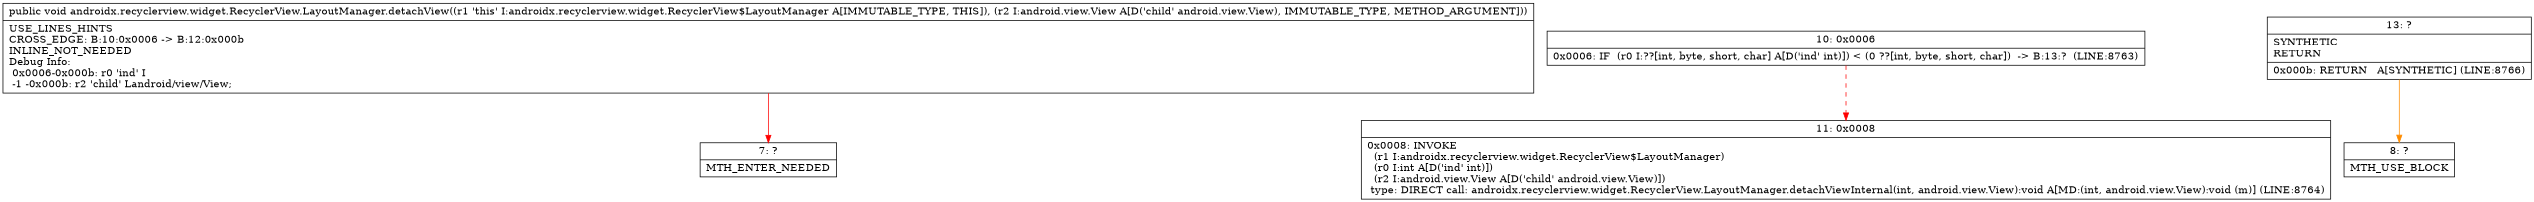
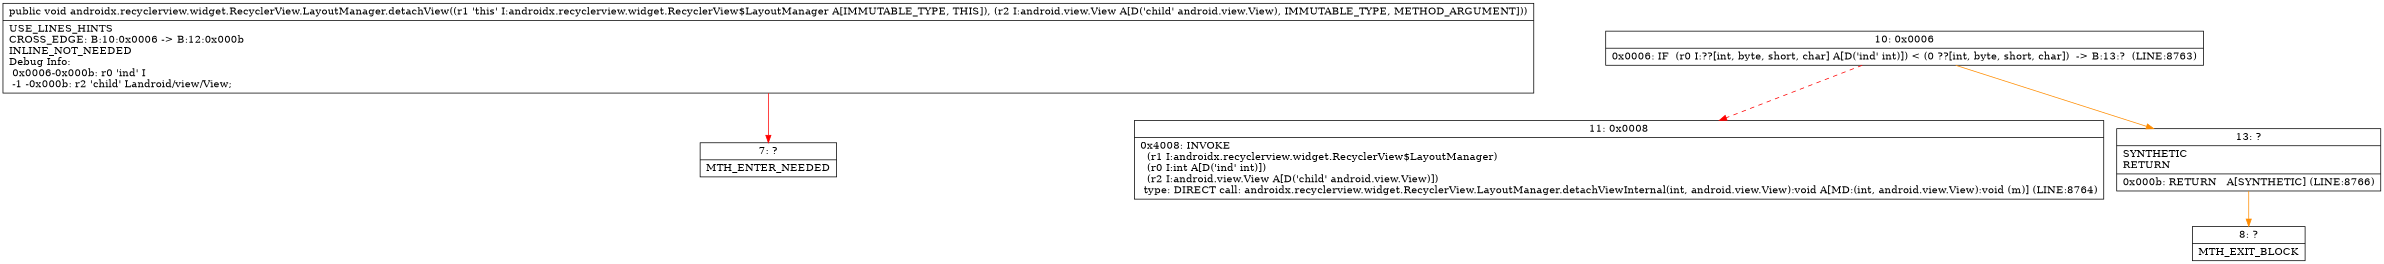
edge "10: 0x0006" -> "13: ?": added
node "11: 0x0008": text "0x0008: INVOKE" -> "0x4008: INVOKE"
node "8: ?": text "MTH_USE_BLOCK" -> "MTH_EXIT_BLOCK"
